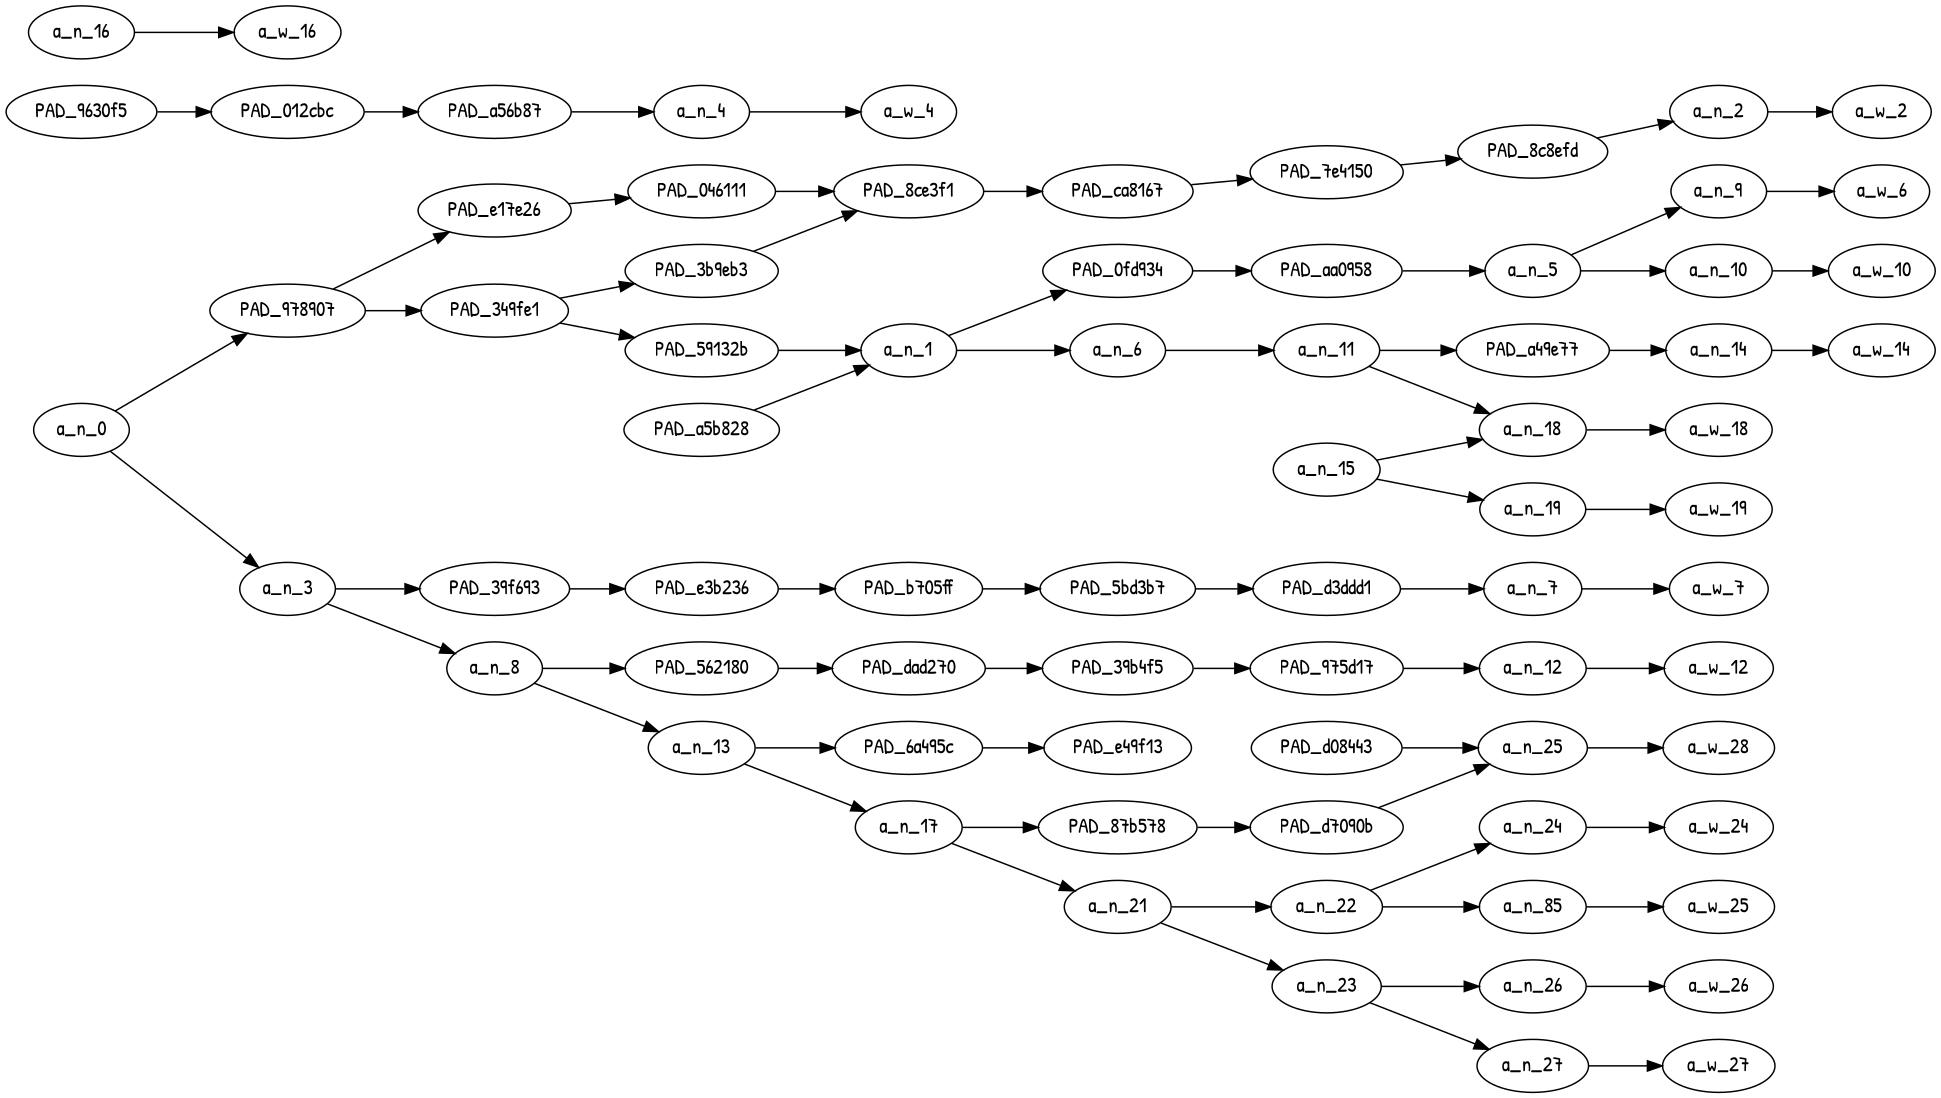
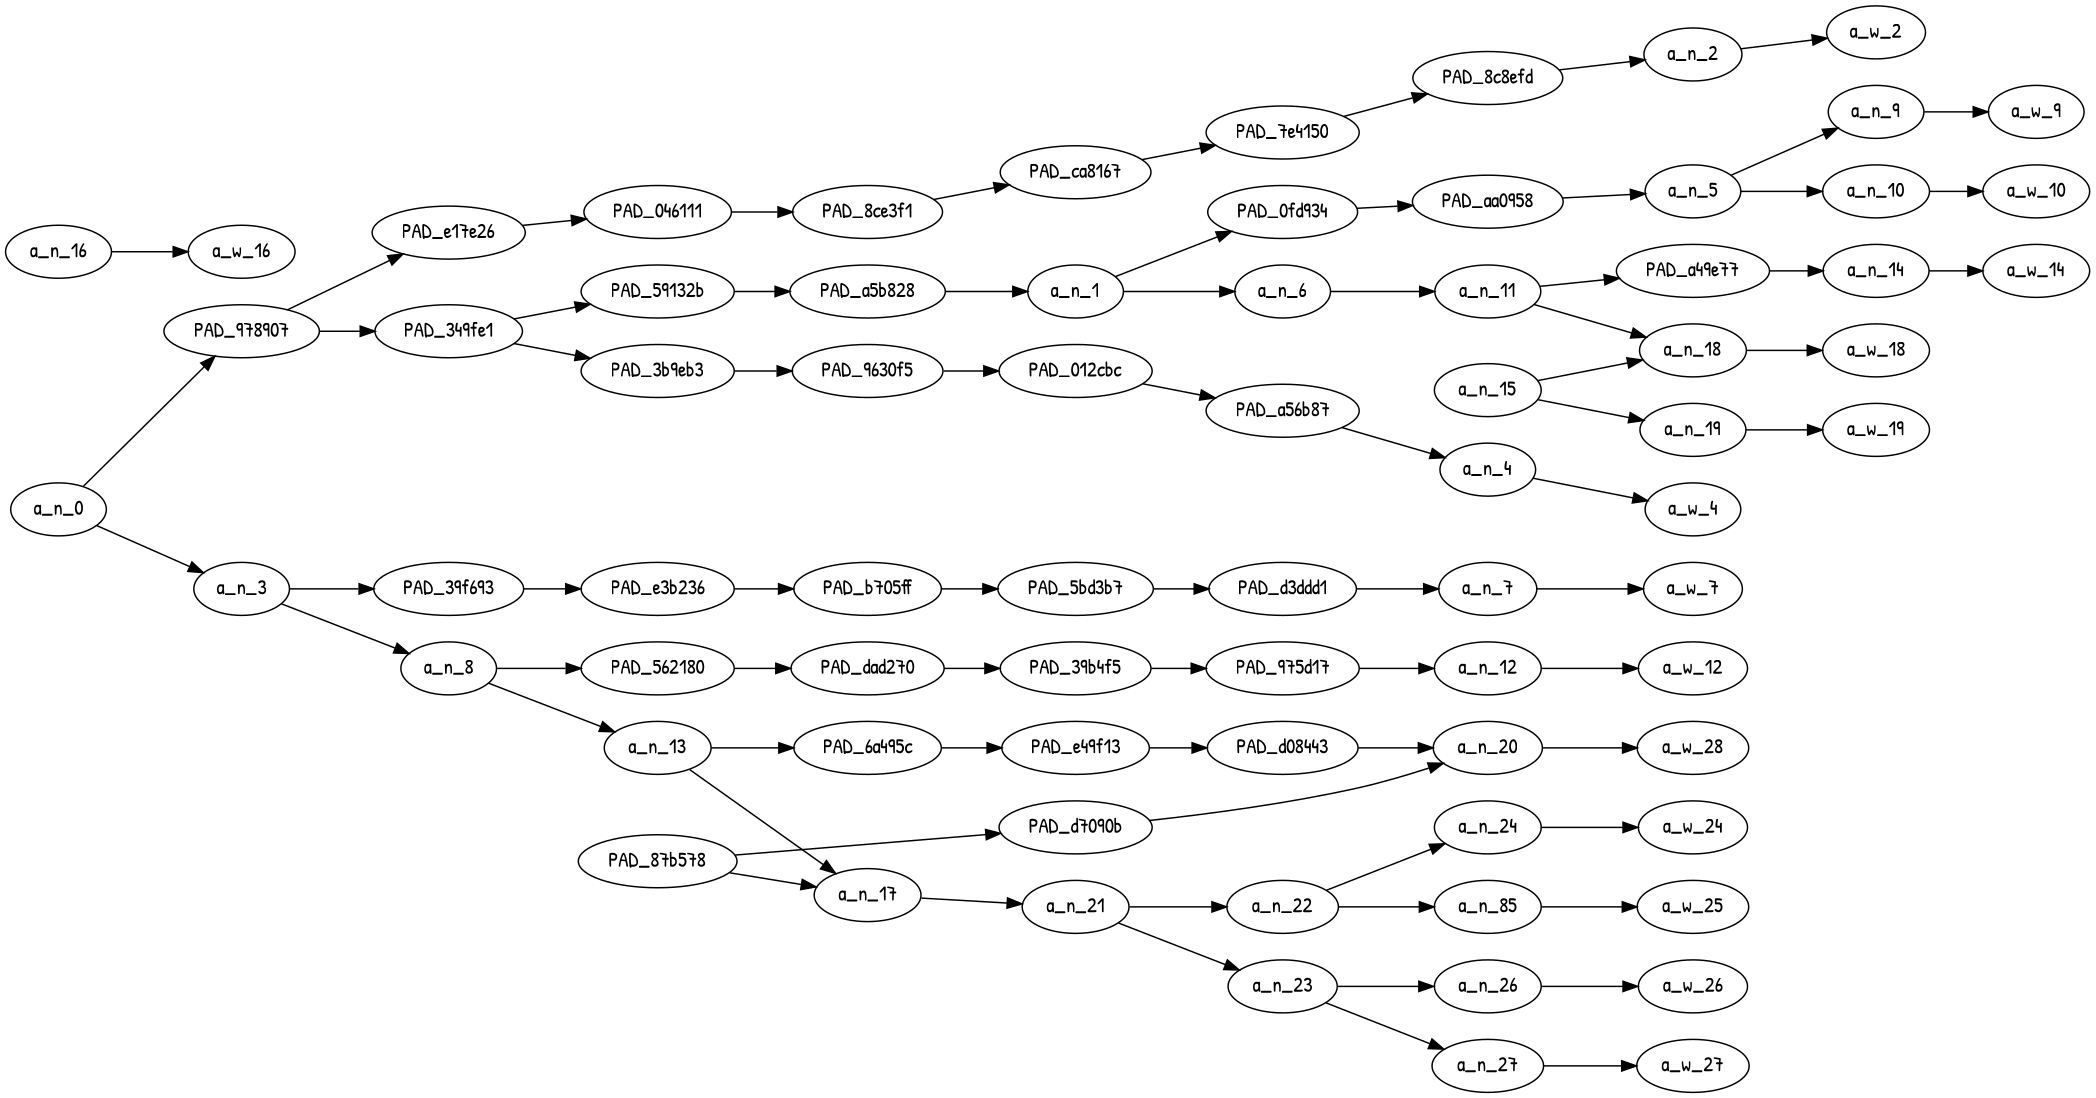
node "a_w_6": label "a_w_6" -> "a_w_9"
edge "PAD_3b9eb3" -> "PAD_8ce3f1": now "PAD_3b9eb3" -> "PAD_9630f5"
edge "PAD_59132b" -> "a_n_1": now "PAD_59132b" -> "PAD_a5b828"
edge "PAD_e49f13" -> "PAD_d08443": added
node "a_n_25": label "a_n_25" -> "a_n_20"
edge "a_n_17" -> "PAD_87b578": reversed
